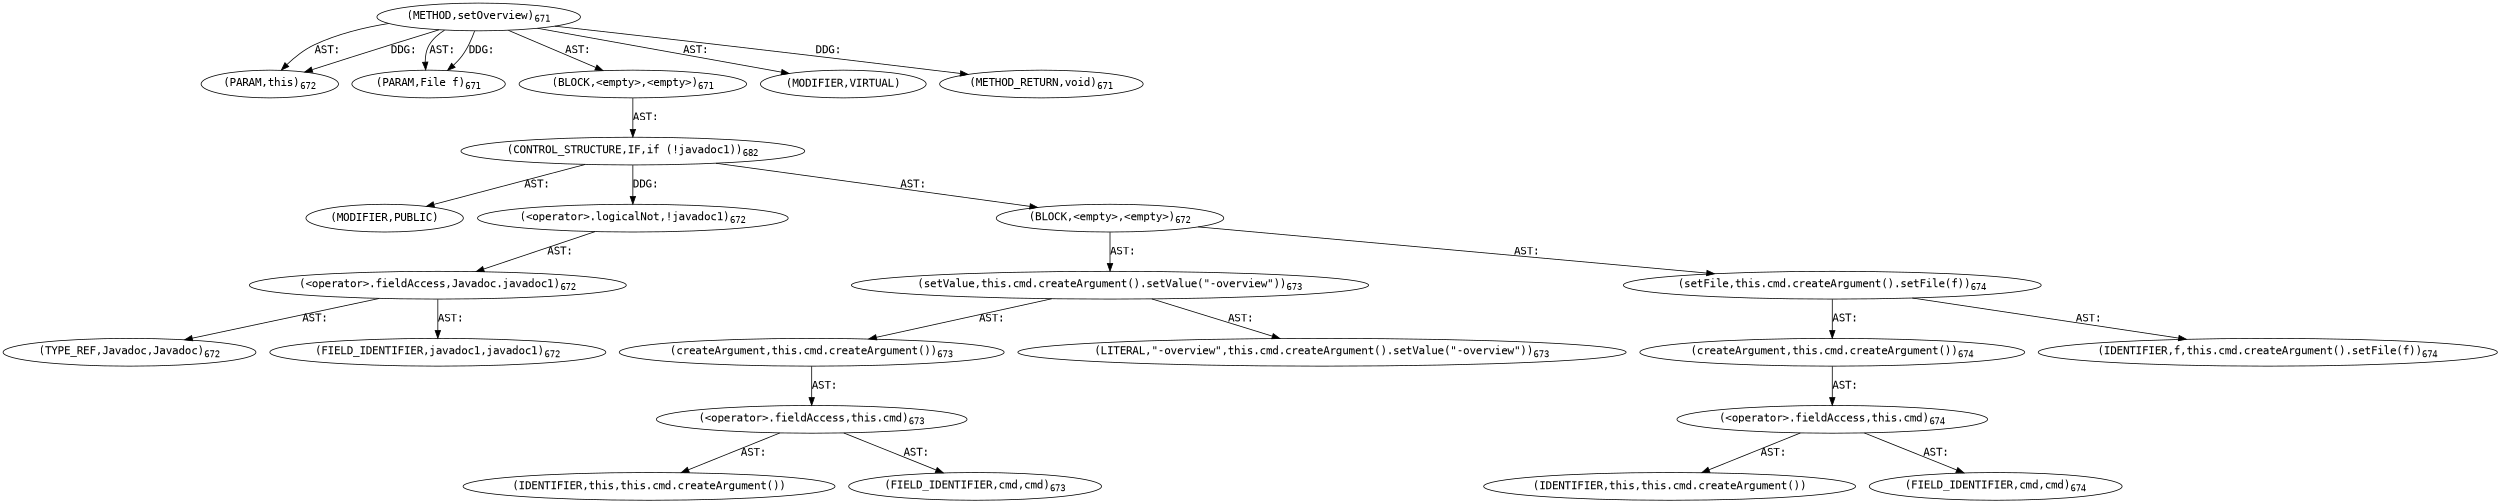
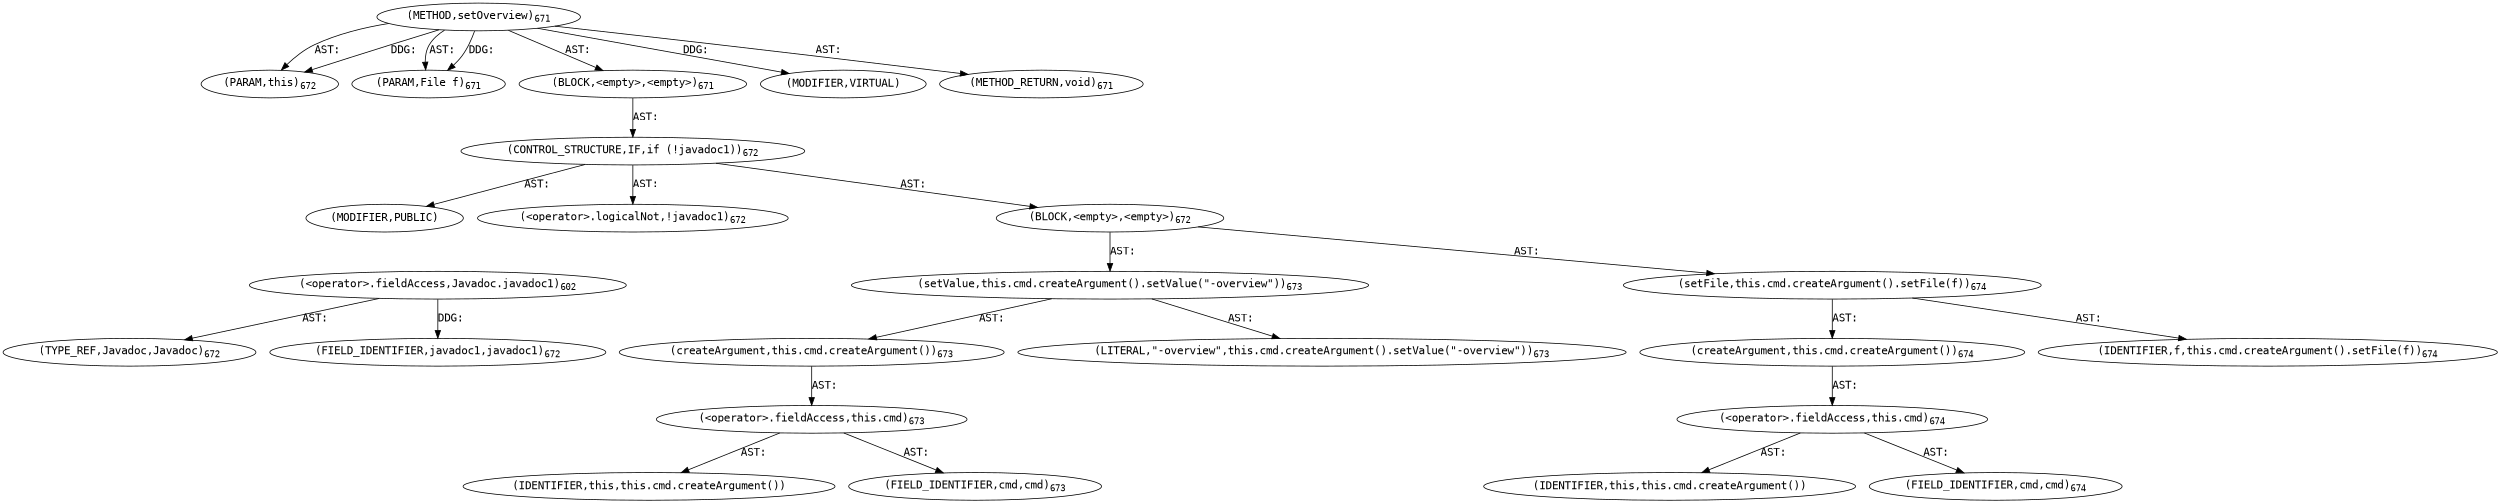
edge "(METHOD,setOverview)" -> "(MODIFIER,VIRTUAL)": label "AST: " -> "DDG: "
edge "(METHOD,setOverview)" -> "(METHOD_RETURN,void)": label "DDG: " -> "AST: "
node "(CONTROL_STRUCTURE,IF,if (!javadoc1))": text "682" -> "672"
edge "(CONTROL_STRUCTURE,IF,if (!javadoc1))" -> "(<operator>.logicalNot,!javadoc1)": label "DDG: " -> "AST: "
edge "(<operator>.logicalNot,!javadoc1)" -> "(<operator>.fieldAccess,Javadoc.javadoc1)": removed, label "AST:"
node "(<operator>.fieldAccess,Javadoc.javadoc1)": text "672" -> "602"
edge "(<operator>.fieldAccess,Javadoc.javadoc1)" -> "(FIELD_IDENTIFIER,javadoc1,javadoc1)": label "AST: " -> "DDG: "
